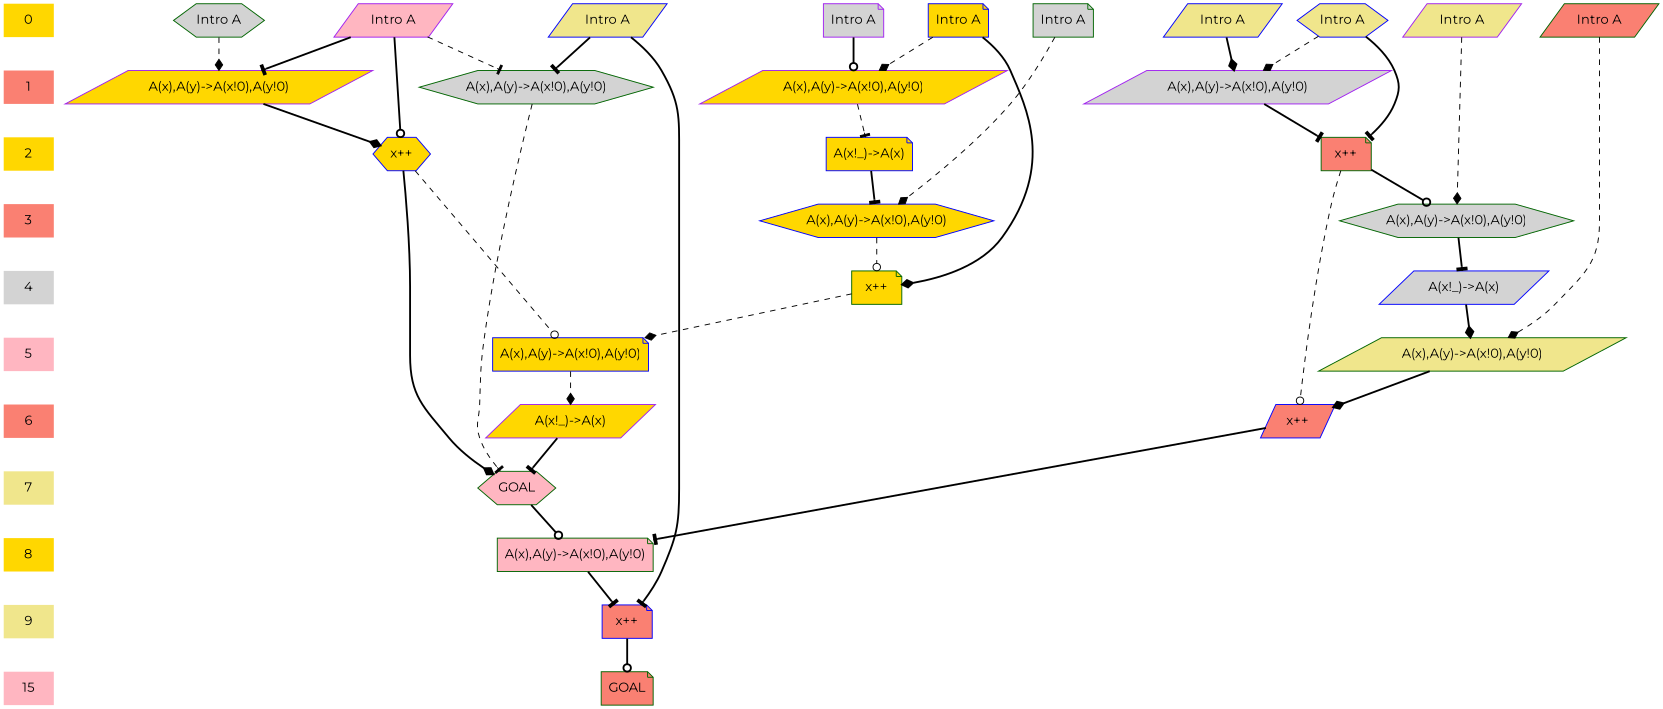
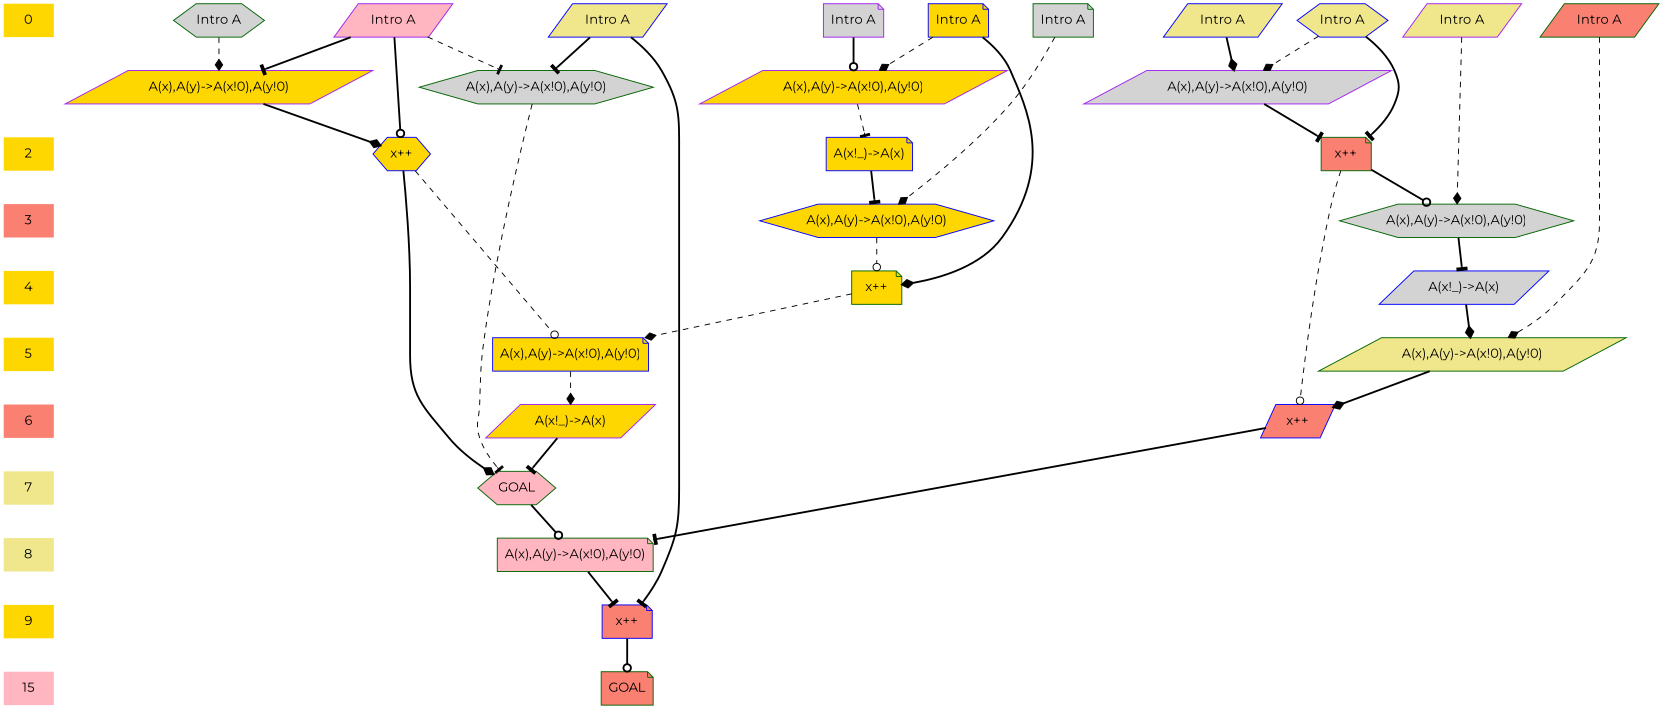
node "1": removed
node "4": fillcolor lightgrey -> gold
node "5": fillcolor lightpink -> gold
node "8": fillcolor gold -> khaki
node "9": fillcolor khaki -> gold
